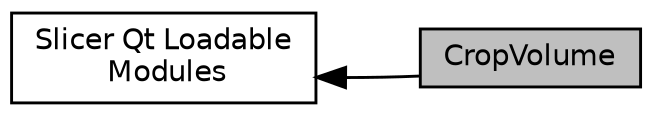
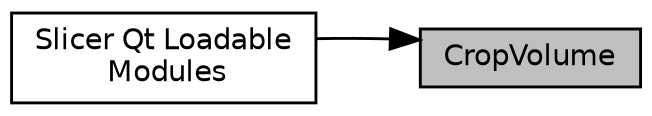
edge "CropVolume" -> "Slicer Qt Loadable Modules": reversed
